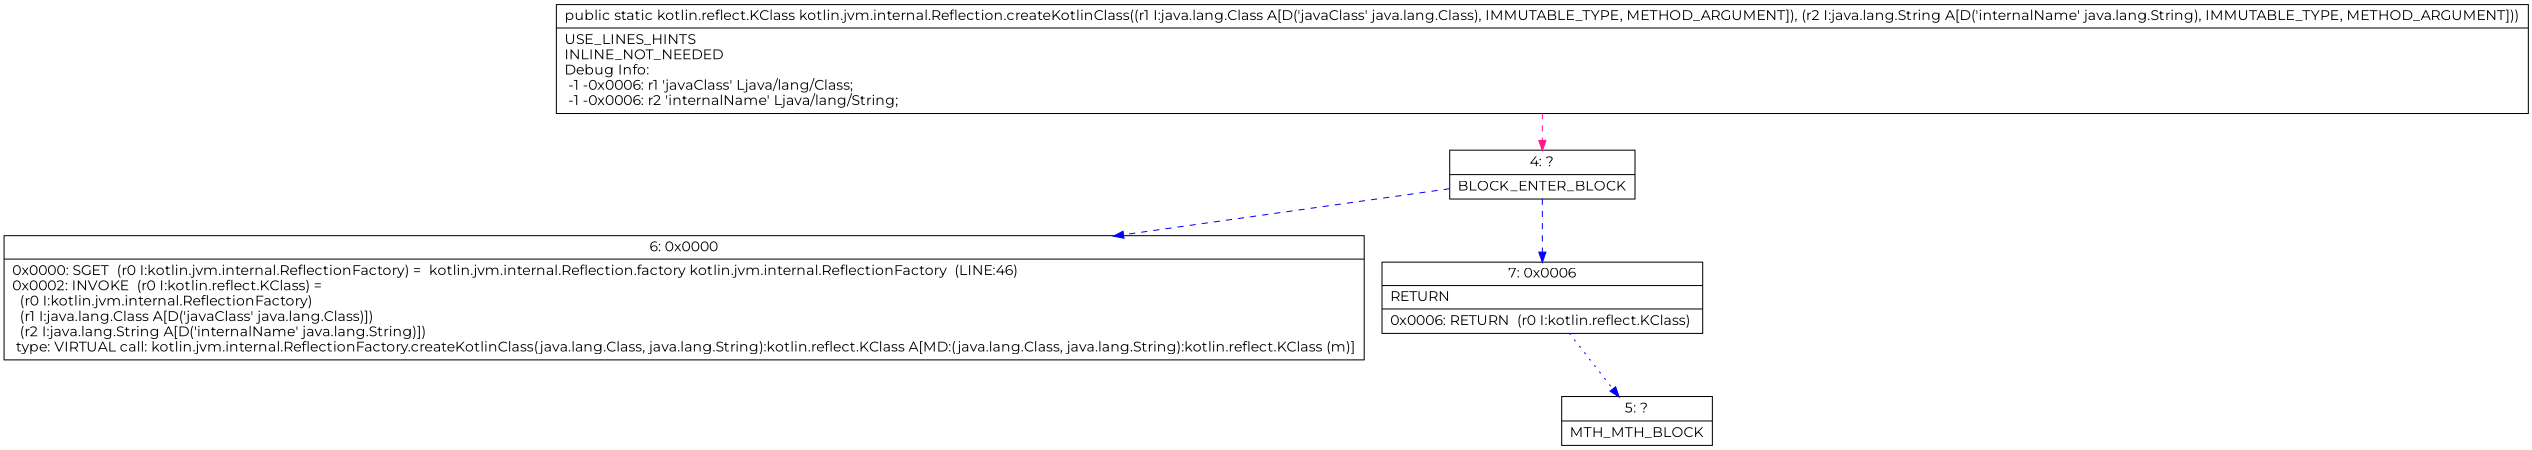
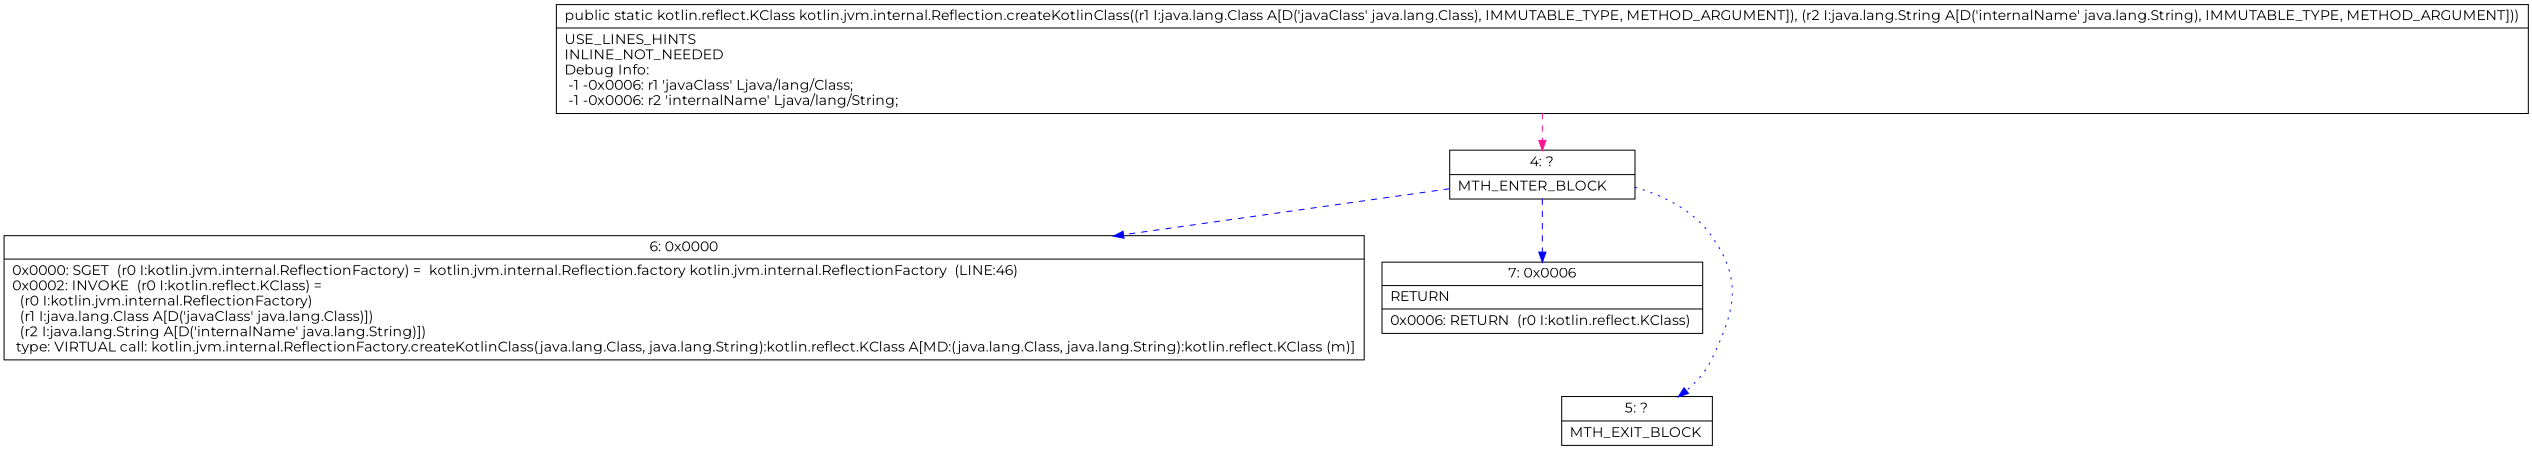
node "4: ?": text "BLOCK_ENTER_BLOCK" -> "MTH_ENTER_BLOCK"
edge "7: 0x0006" -> "5: ?": now "4: ?" -> "5: ?"
node "5: ?": text "MTH_MTH_BLOCK" -> "MTH_EXIT_BLOCK"
